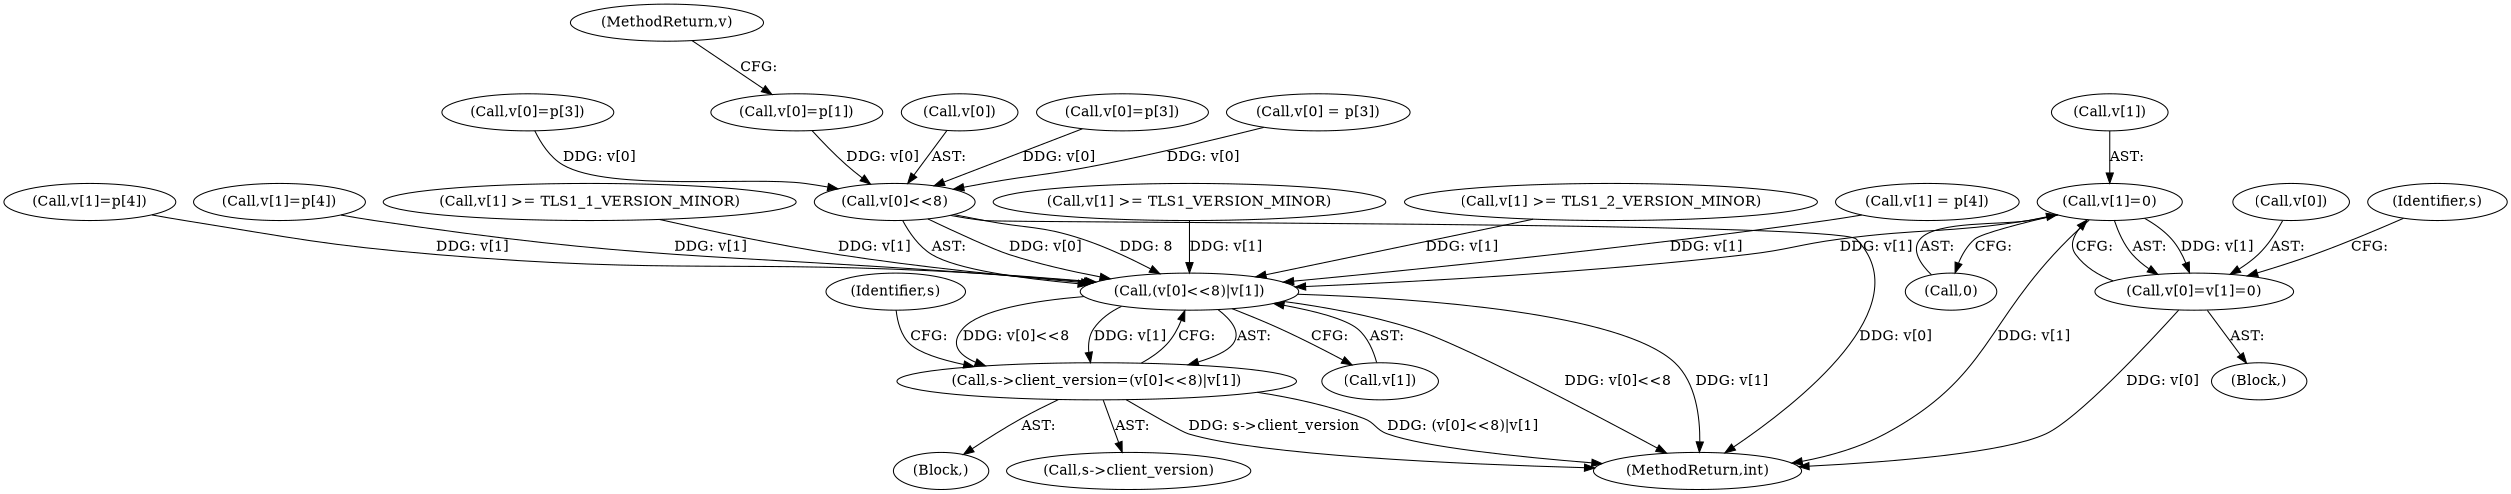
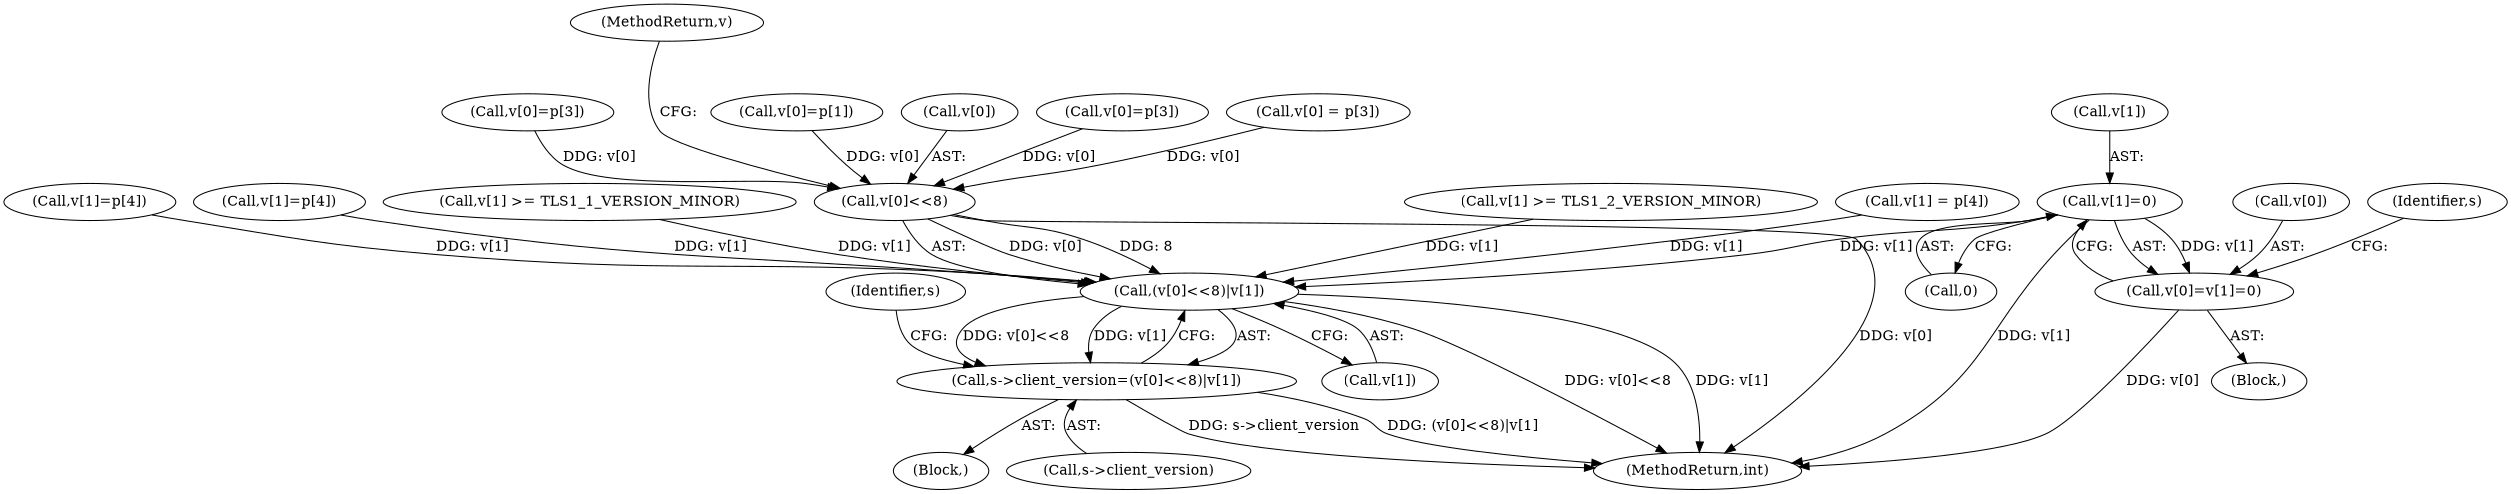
edge "(MethodReturn,v)" -> "(Call,v[0]=p[1])": now "(MethodReturn,v)" -> "(Call,v[0]<<8)"
node "(Call,v[1] >= TLS1_VERSION_MINOR)": removed
edge "(Call,s->client_version=(v[0]<<8)|v[1])" -> "(Call,s->client_version)": reversed
